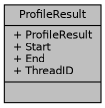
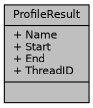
node "ProfileResult": text "+ ProfileResult" -> "+ Name"
